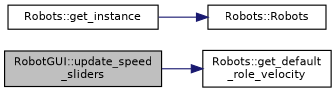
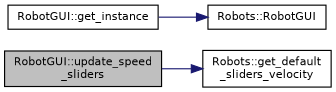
node "Robots::get_instance": label "Robots::get_instance" -> "RobotGUI::get_instance"
node "Robots::Robots": label "Robots::Robots" -> "Robots::RobotGUI"
node "Robots::get_default _role_velocity": label "Robots::get_default _role_velocity" -> "Robots::get_default _sliders_velocity"
